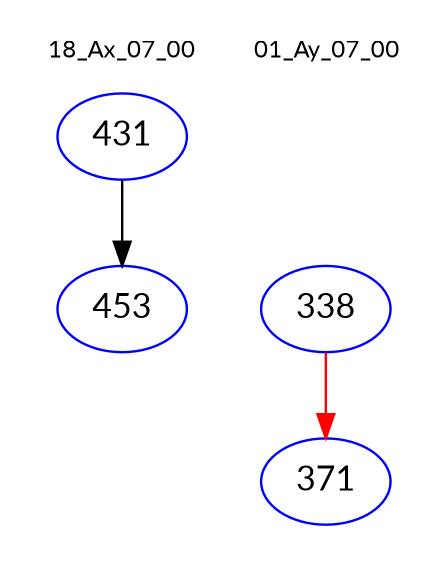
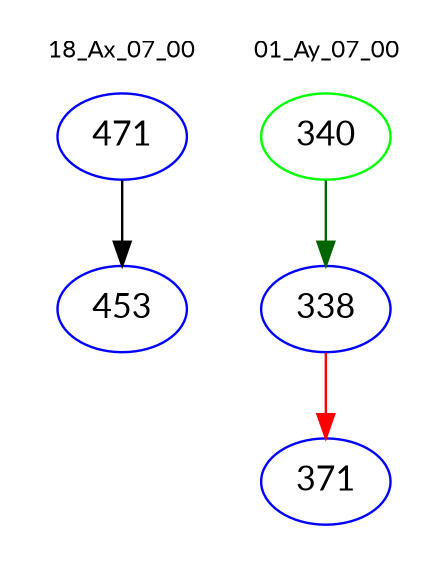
node "431": label "431" -> "471"
node "340": added
